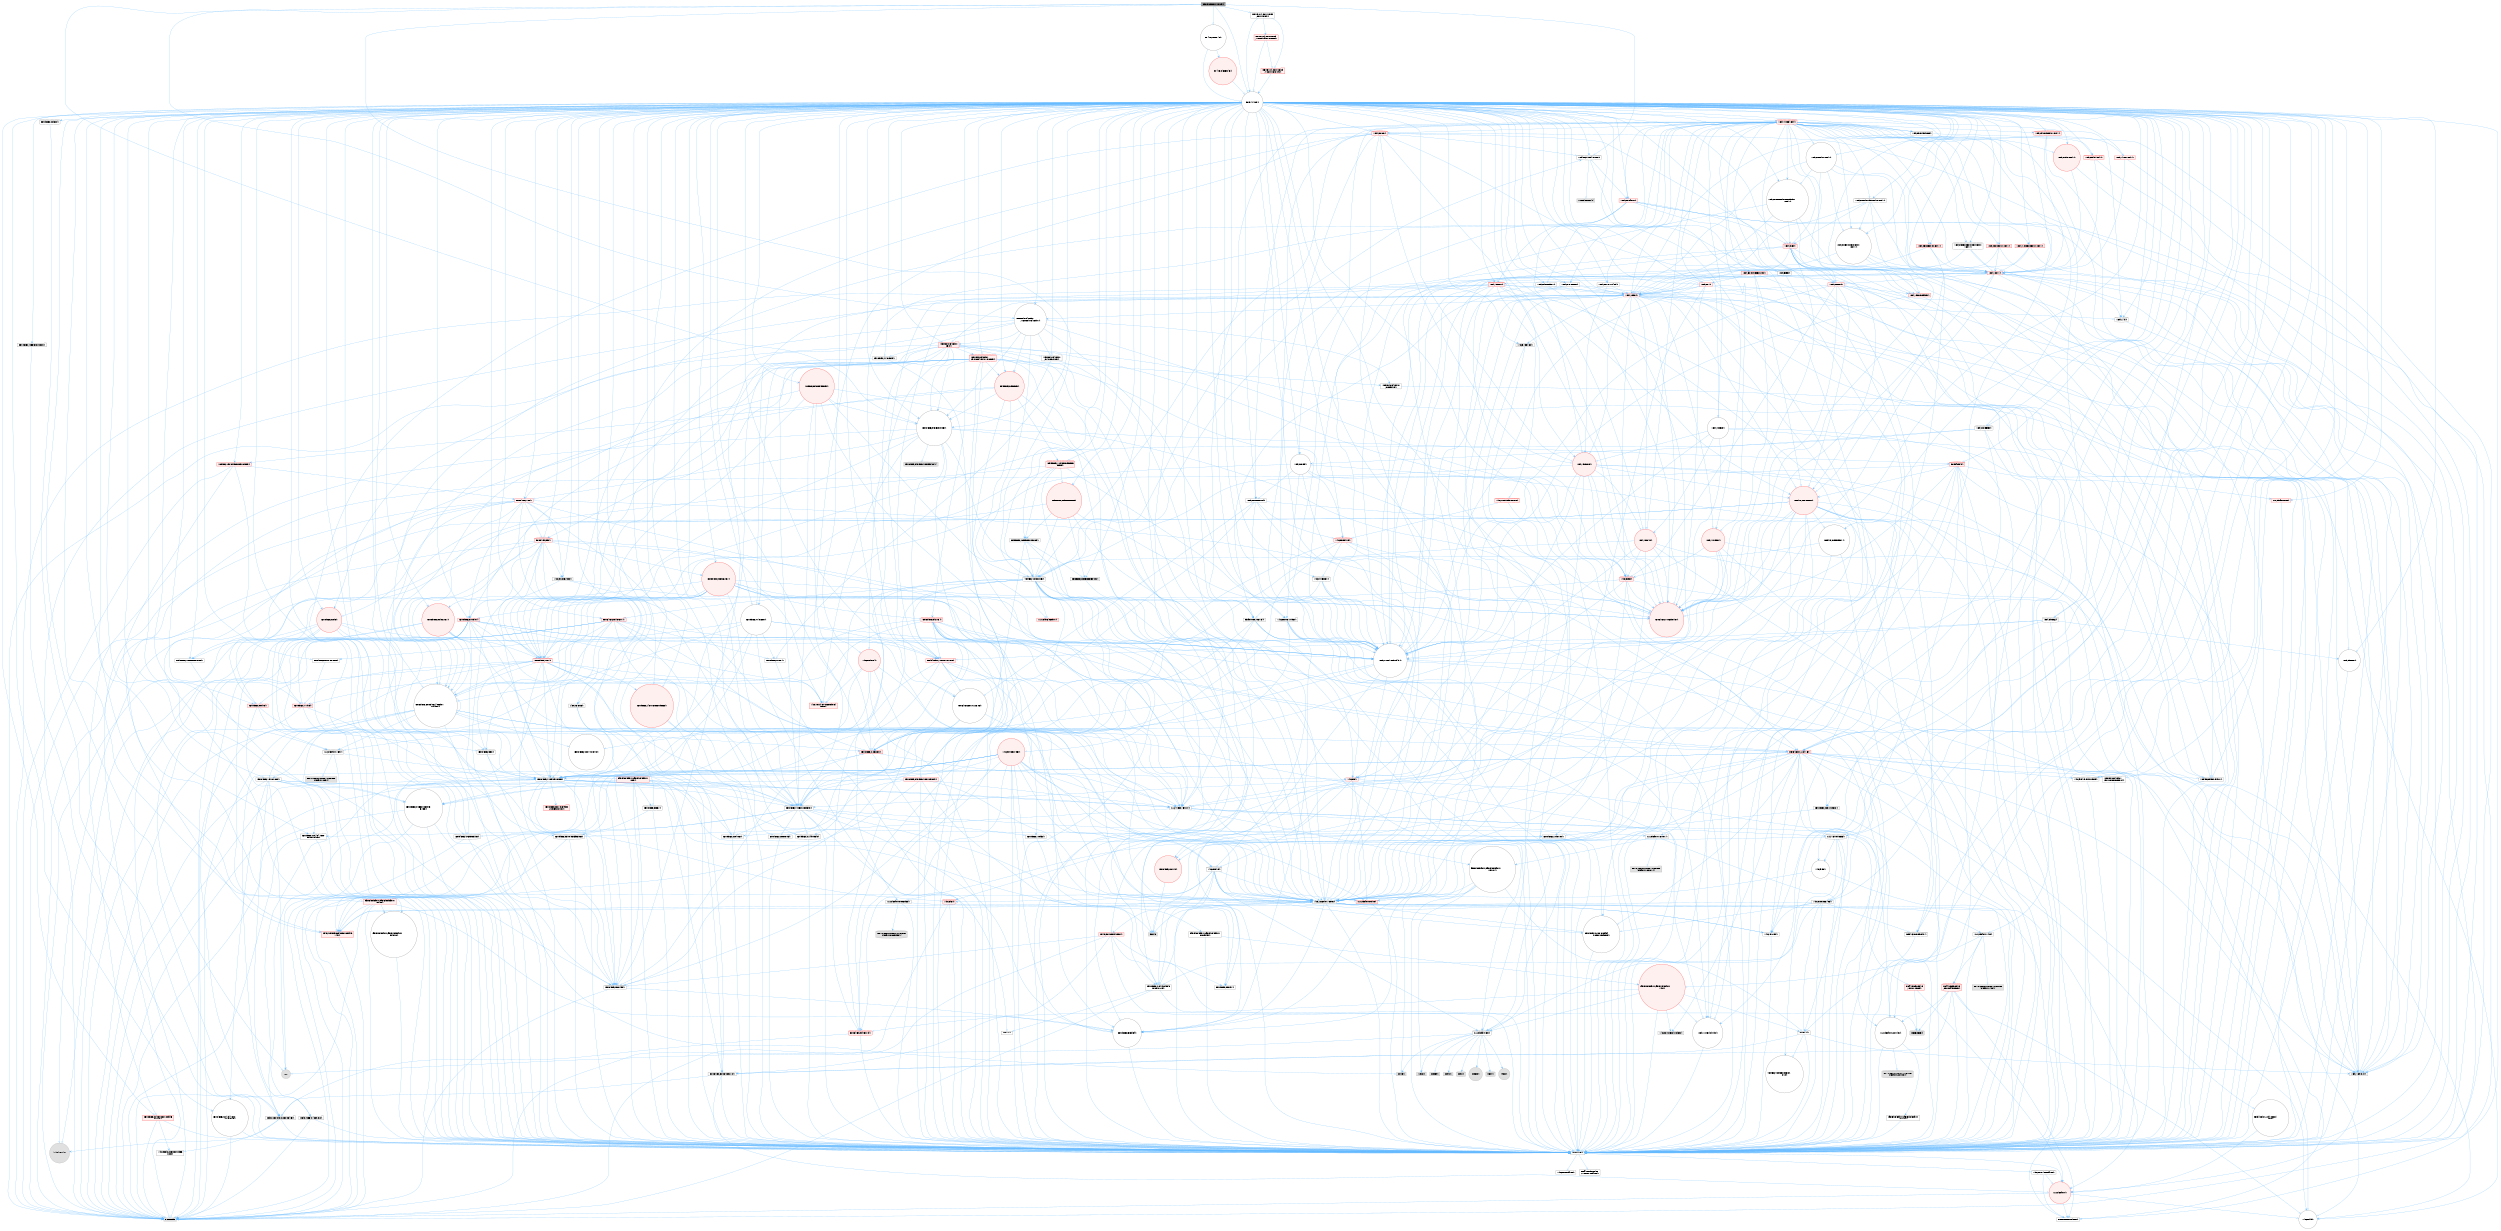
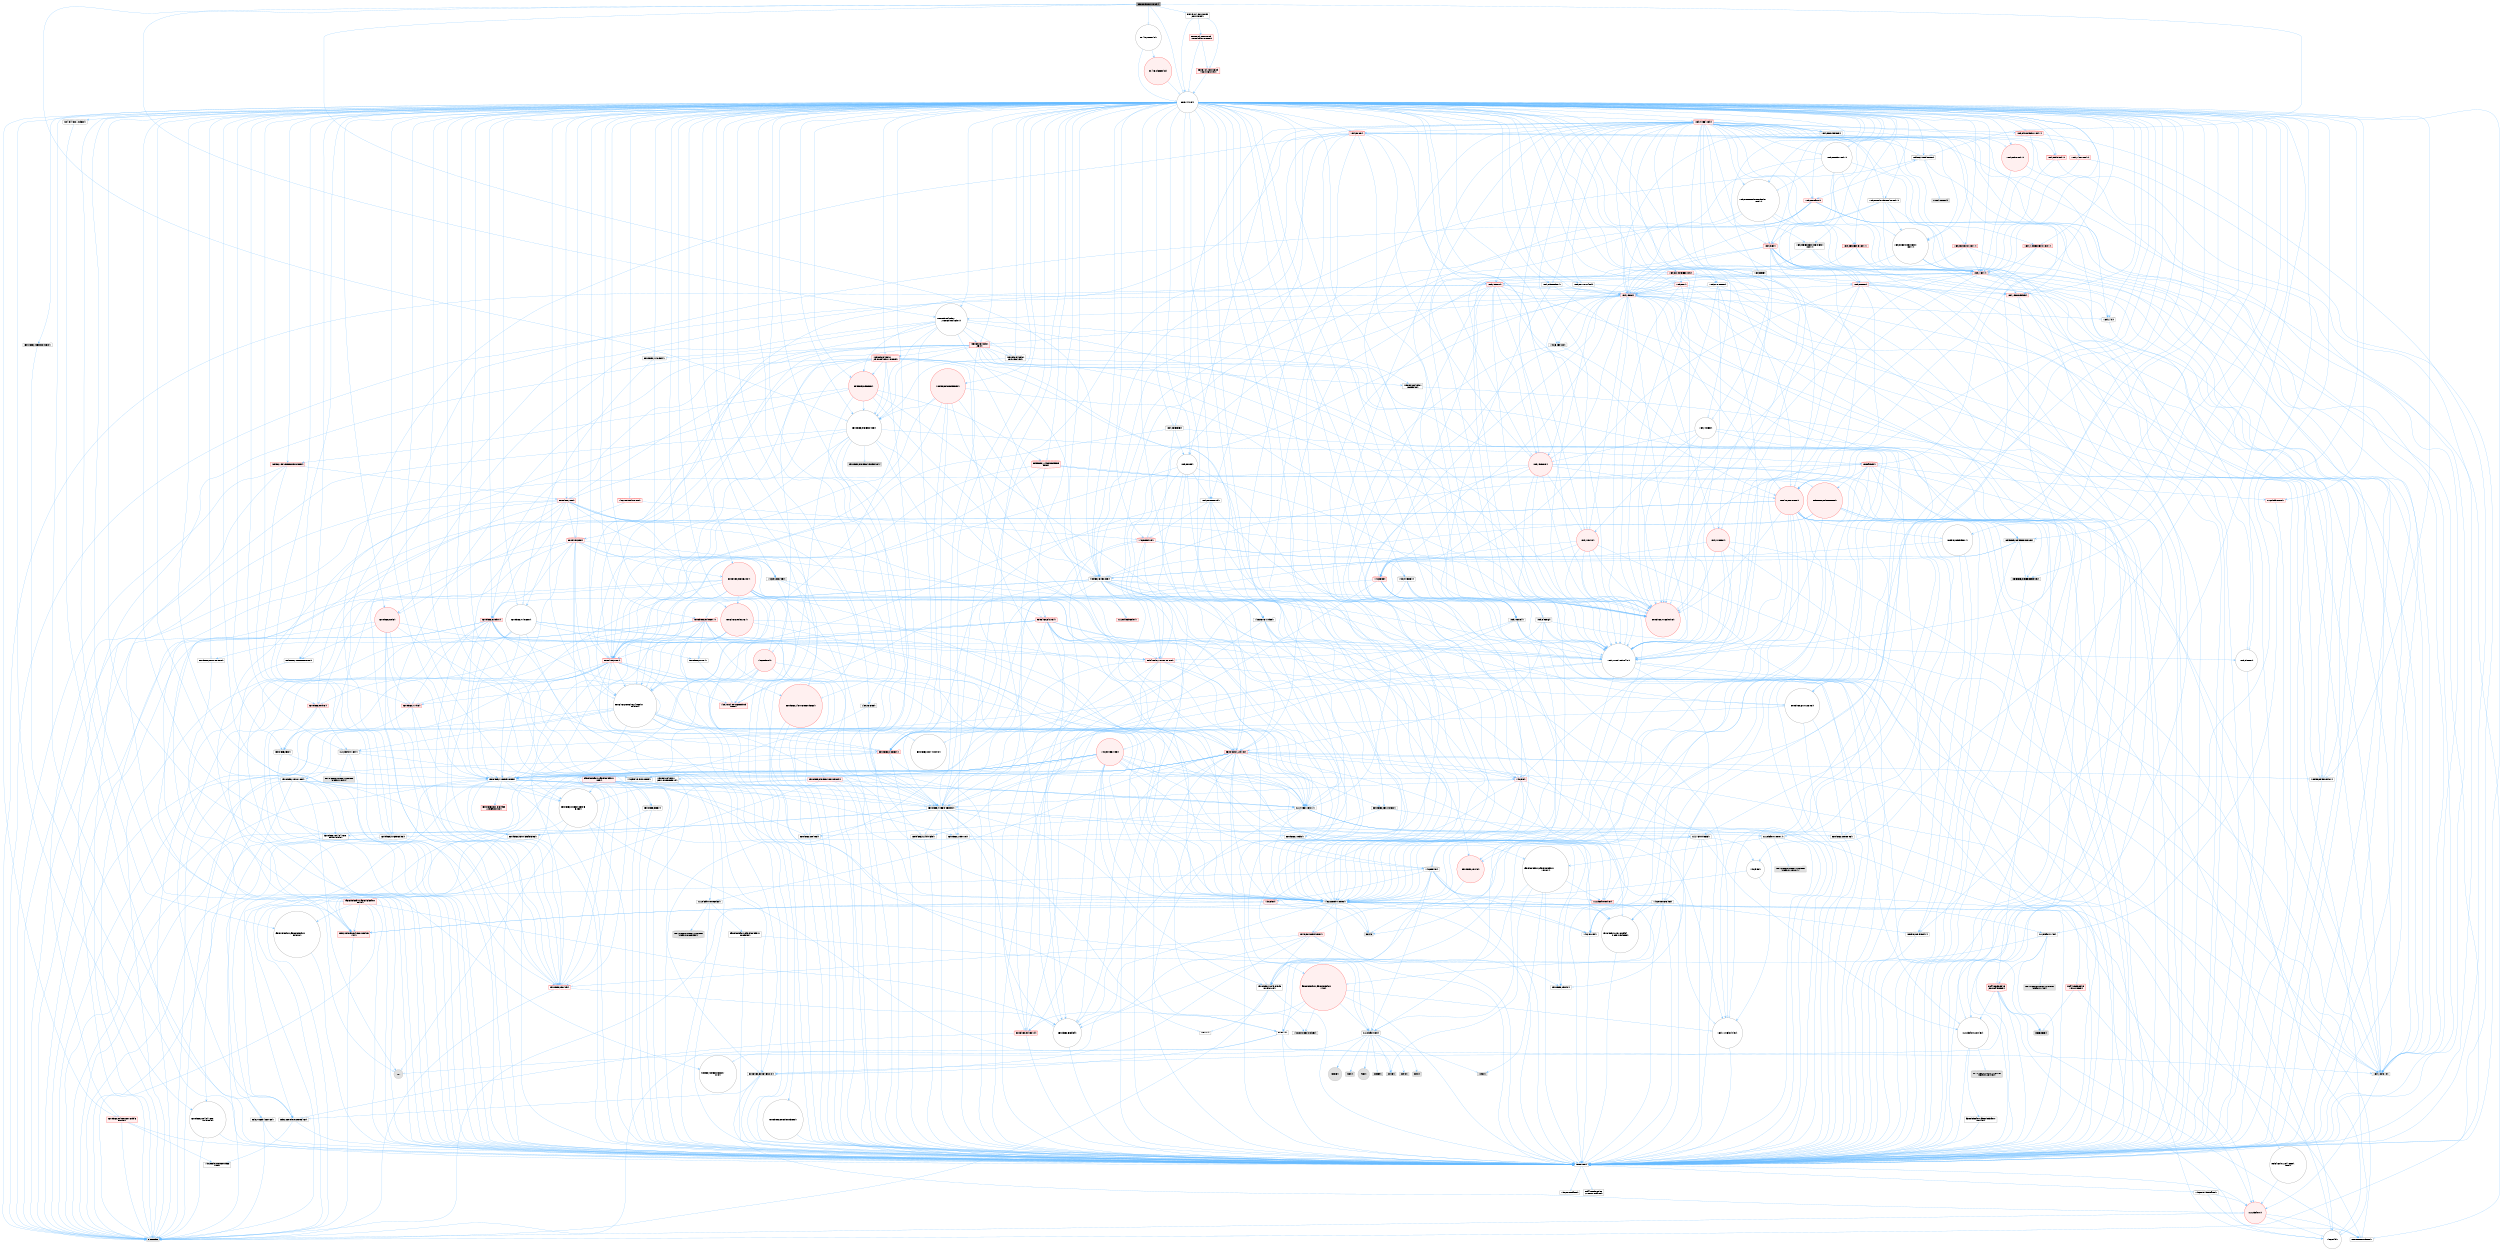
node "Templates/IsClass.h": label "Templates/IsClass.h" -> "IsTriviallyCopy/IsClass.h"
node "PlatformCrt/Interval.h": label "PlatformCrt/Interval.h" -> "Math/Interval.h"
node "Templates/Requires.h": color grey40 -> red
node "Containers/ContainerHelpers.h": added
node "initializer_list": removed
